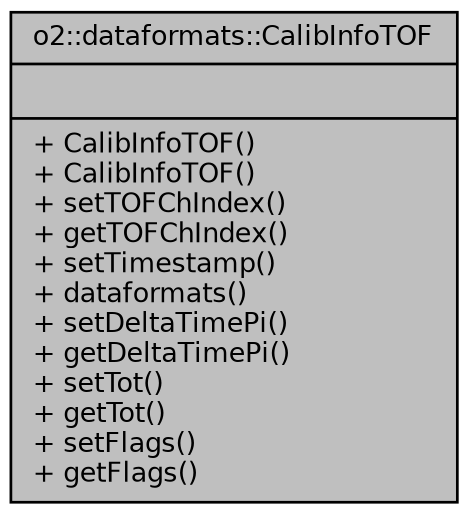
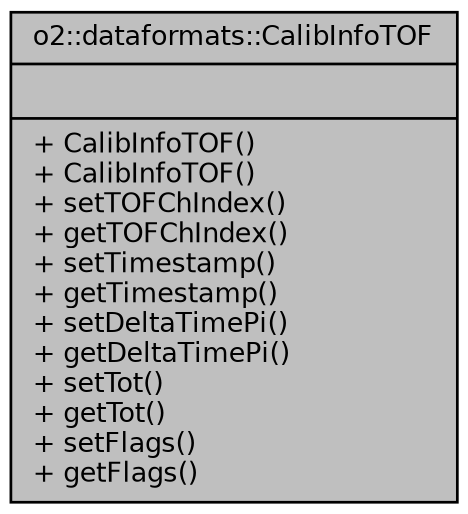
node "o2::dataformats::CalibInfoTOF": text "+ dataformats()" -> "+ getTimestamp()"
